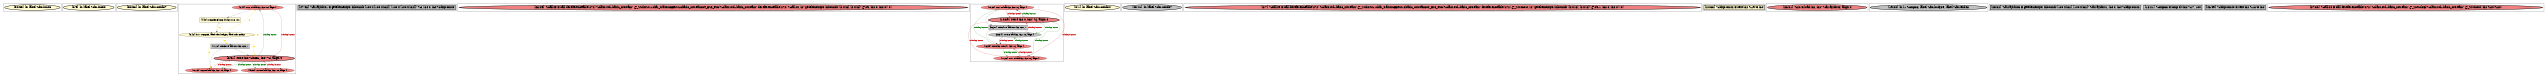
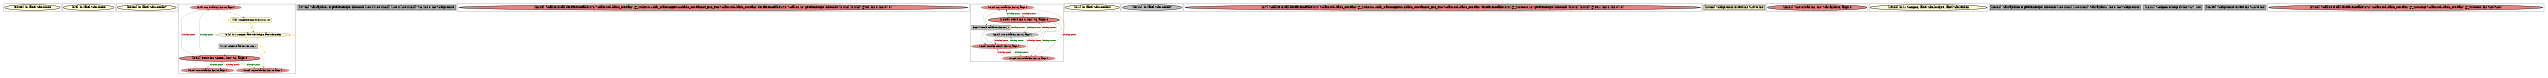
node "[19/20]  br i1 %cmp38, label %for.body39, label %for.end48": fillcolor grey -> lemonchiffon
edge "[45/50]  %18 = load i32, i32* %i, align 4" -> "[2/51]  store i32 %inc51, i32* %i, align 4": removed, label "A|indep|Const"
